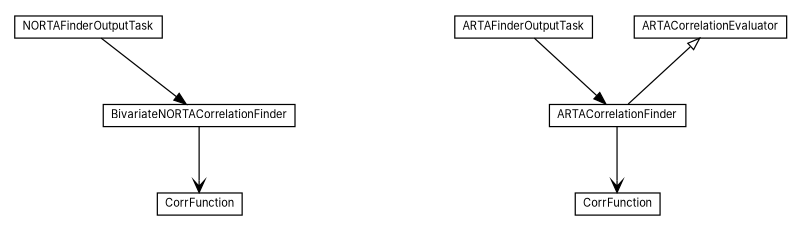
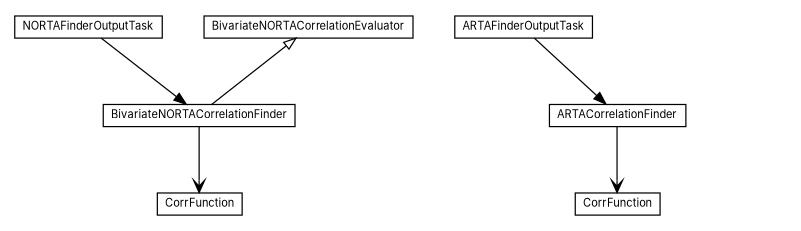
node "BivariateNORTACorrelationEvaluator": added
node "ARTACorrelationEvaluator": removed
